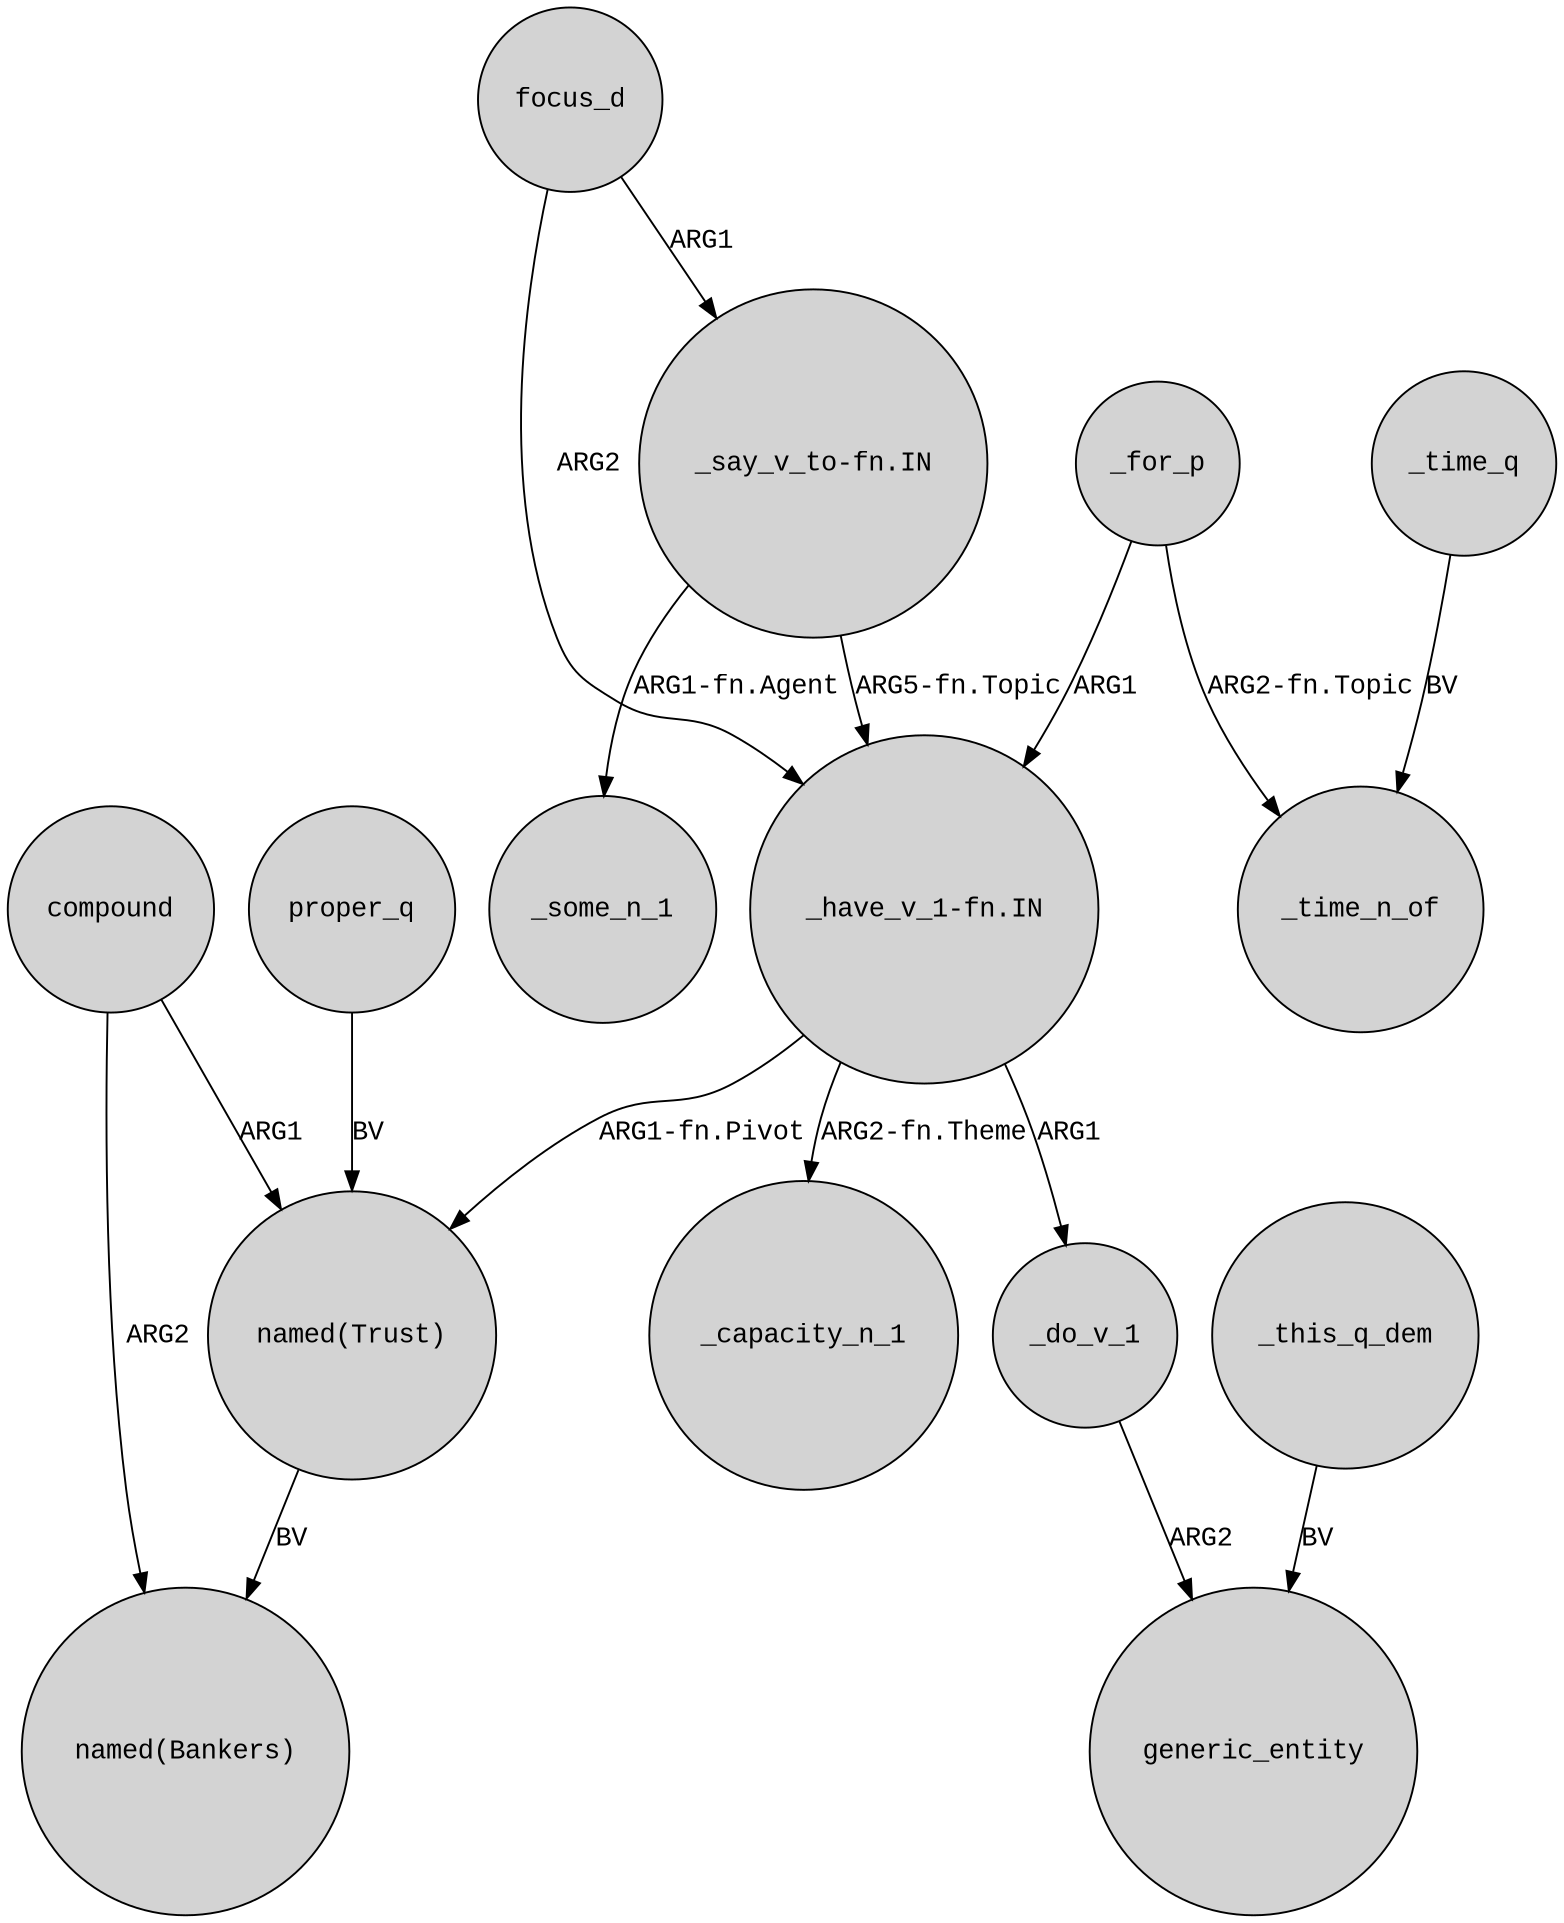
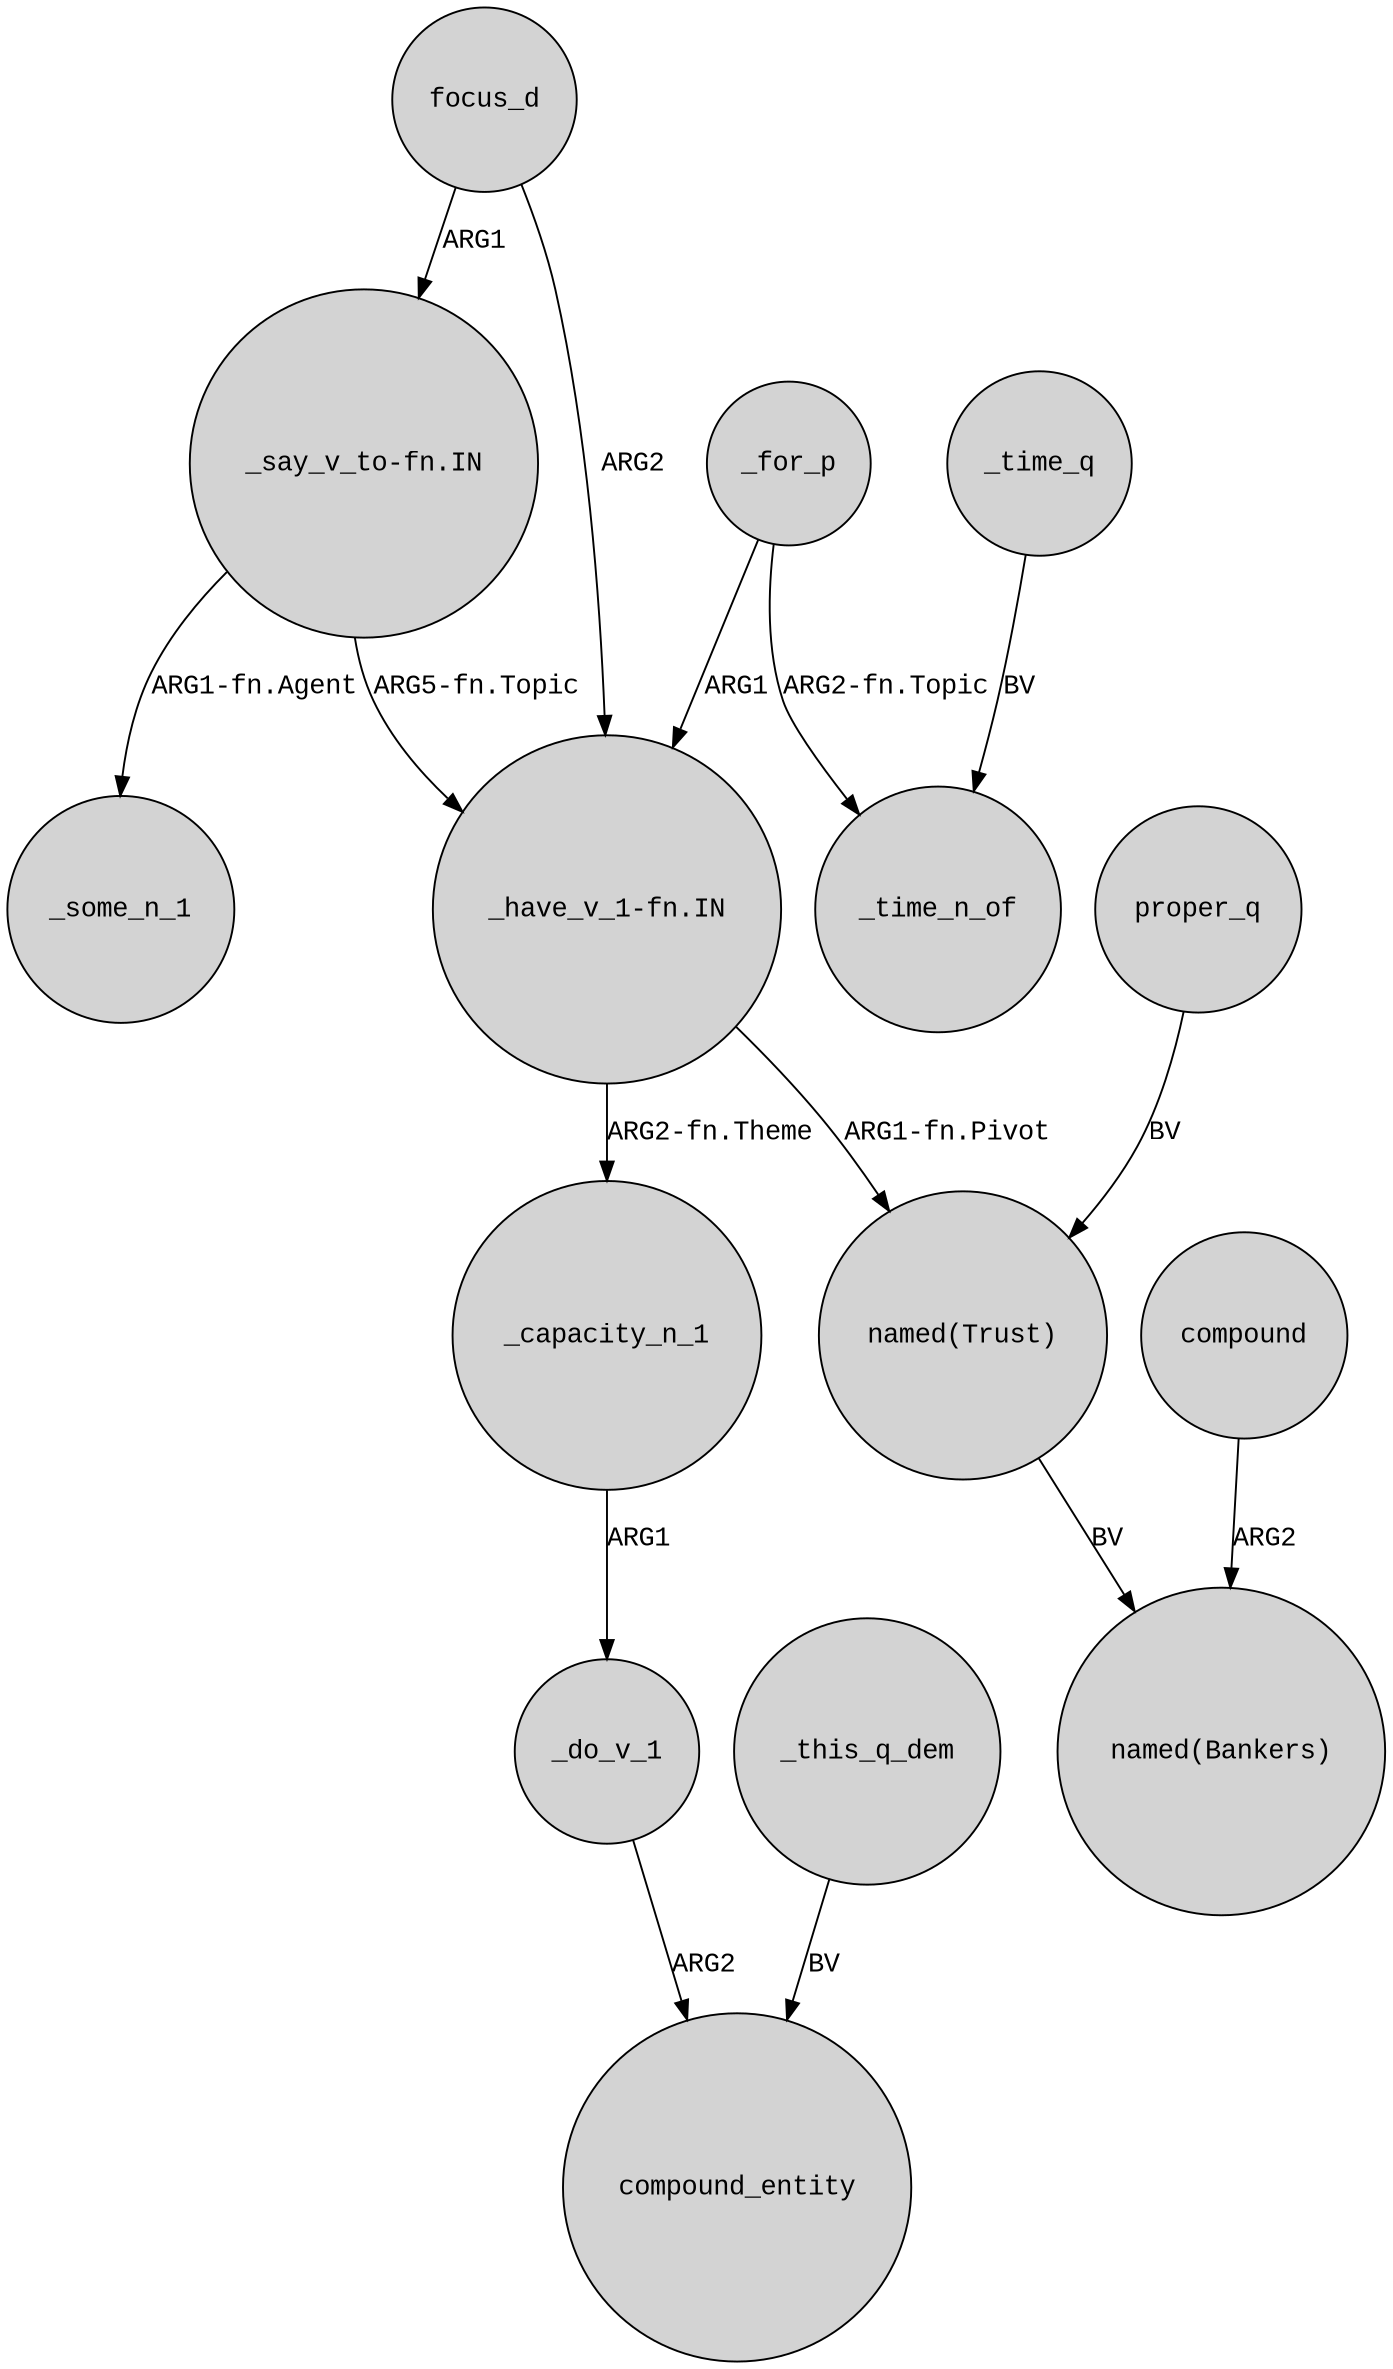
edge "compound" -> "named(Trust)": removed, label "ARG1"
edge "_have_v_1-fn.IN" -> "_do_v_1": now "_capacity_n_1" -> "_do_v_1"
node "generic_entity": label "generic_entity" -> "compound_entity"
